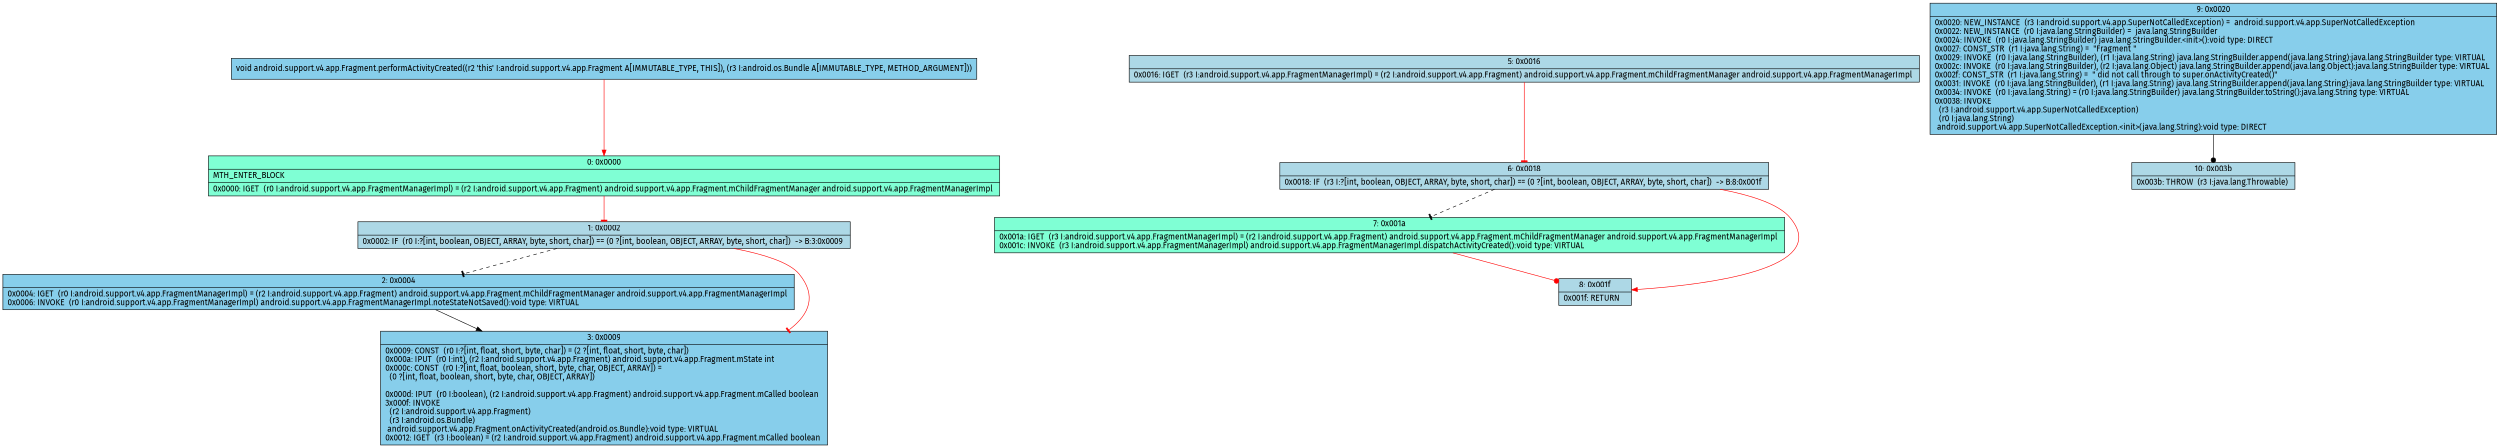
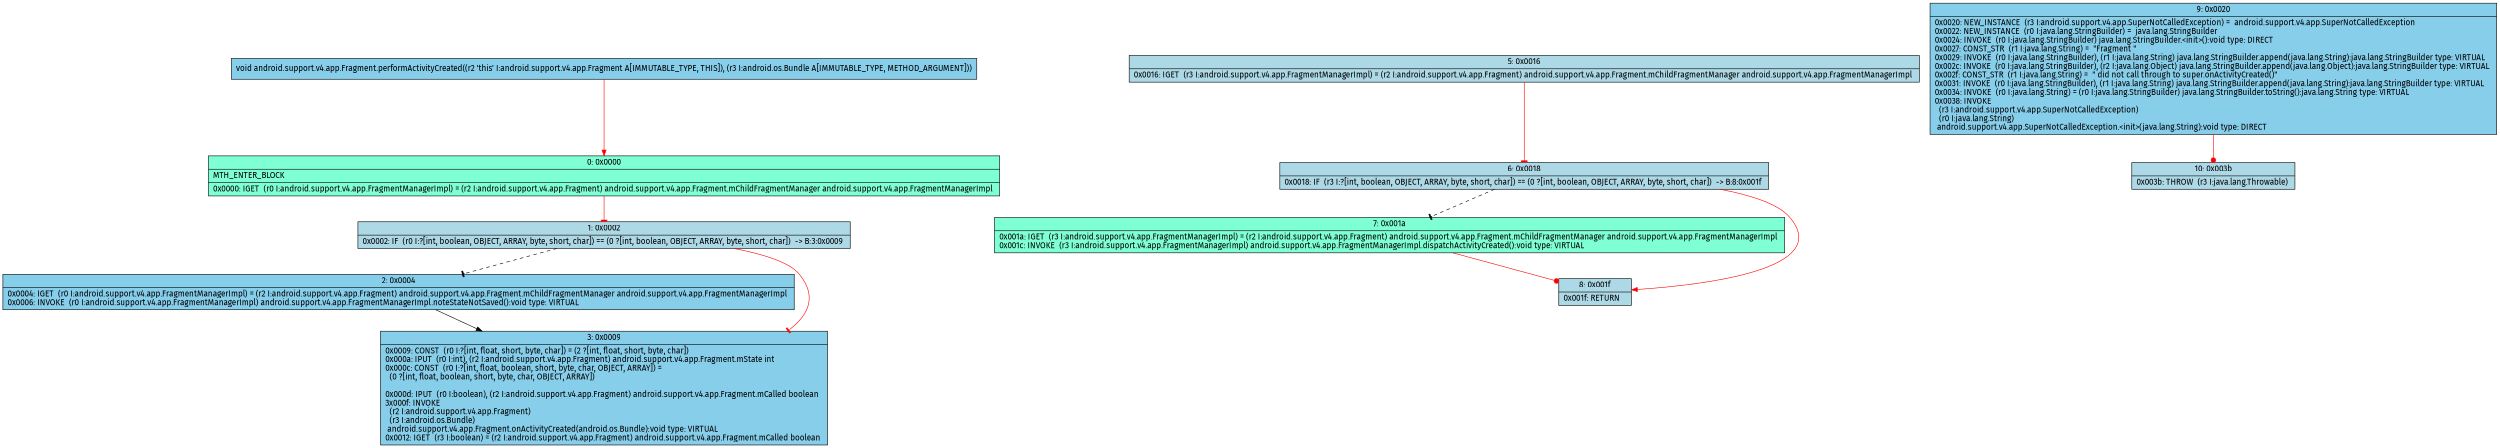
edge "9: 0x0020" -> "10: 0x003b": color black -> red
